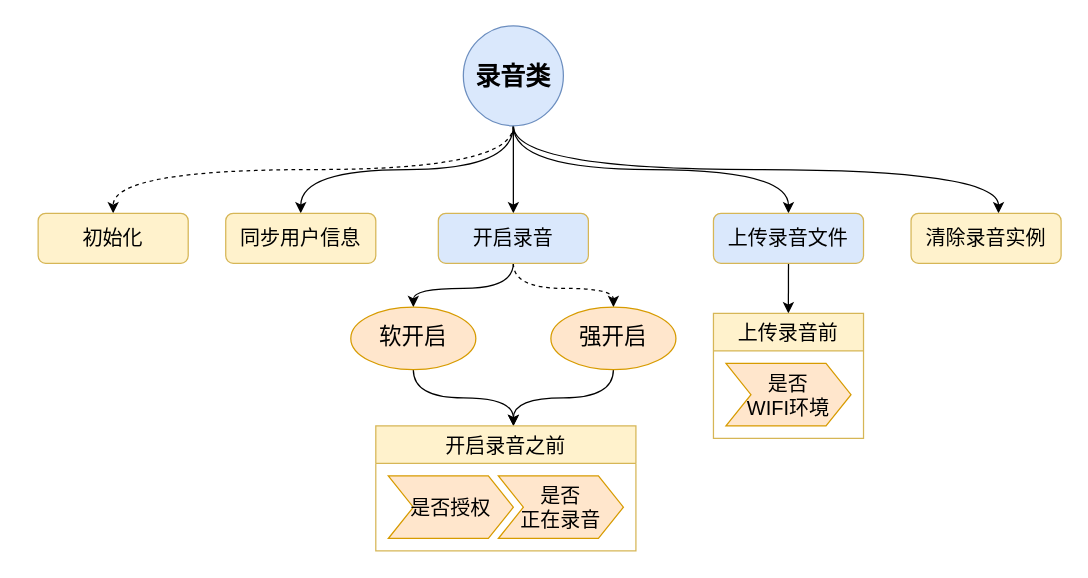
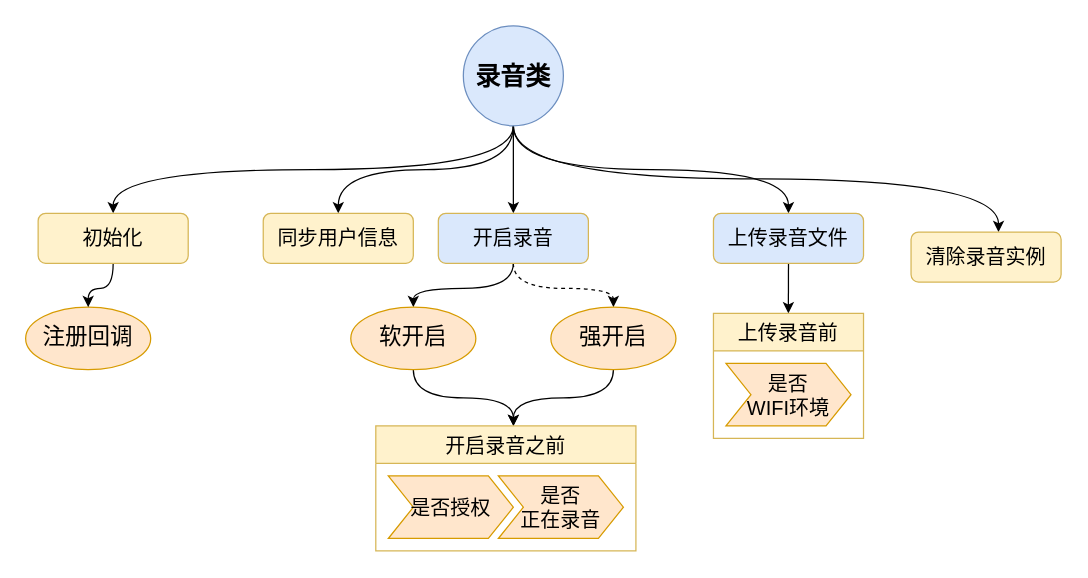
edge "录音类" -> "初始化": style dashed -> solid
node "同步用户信息": moved (301, 238) -> (338, 238)
node "清除录音实例": moved (986, 238) -> (986, 257)
edge "初始化" -> "注册回调": added
node "注册回调": added
